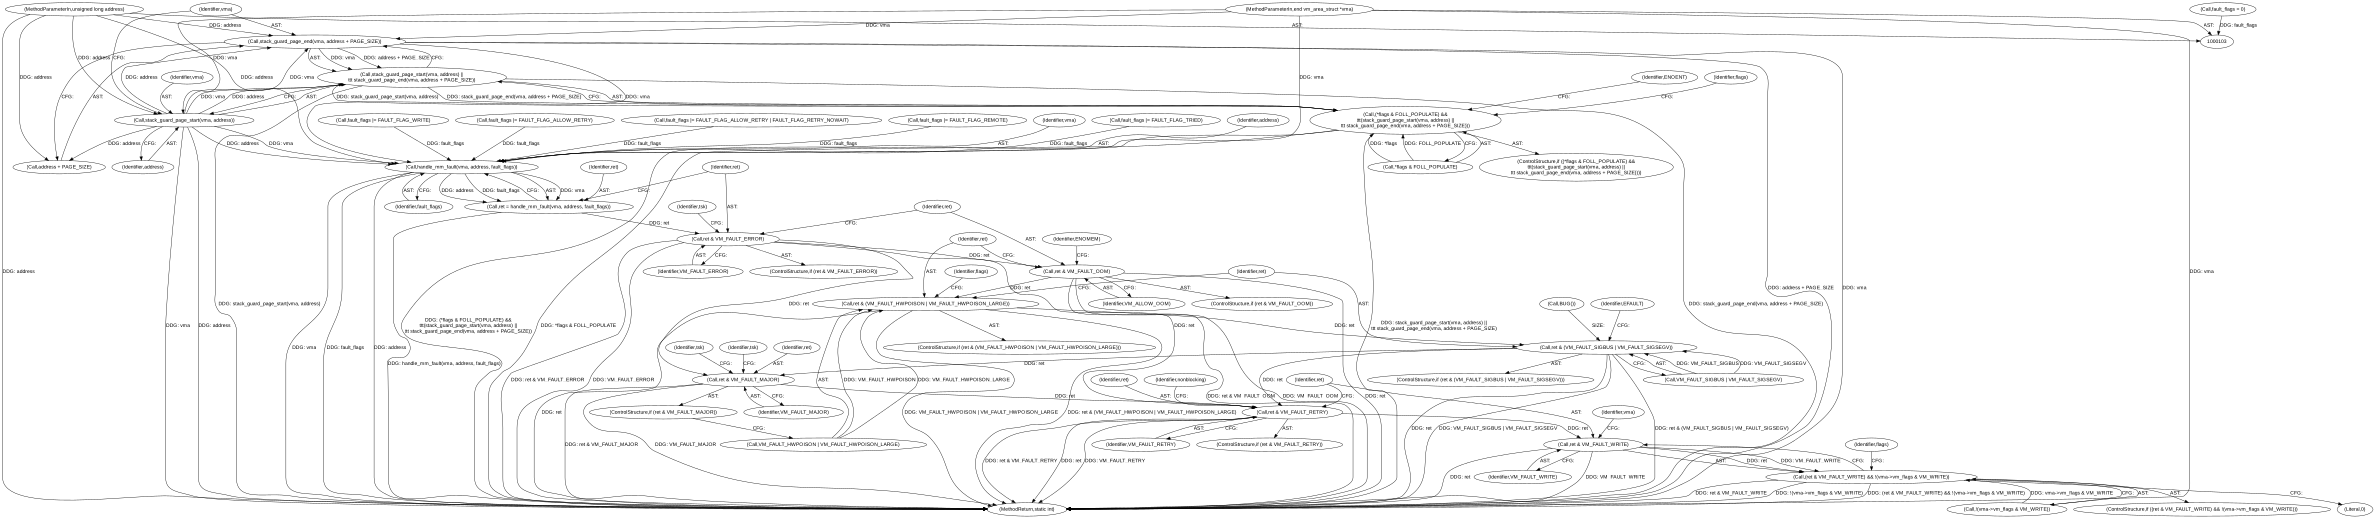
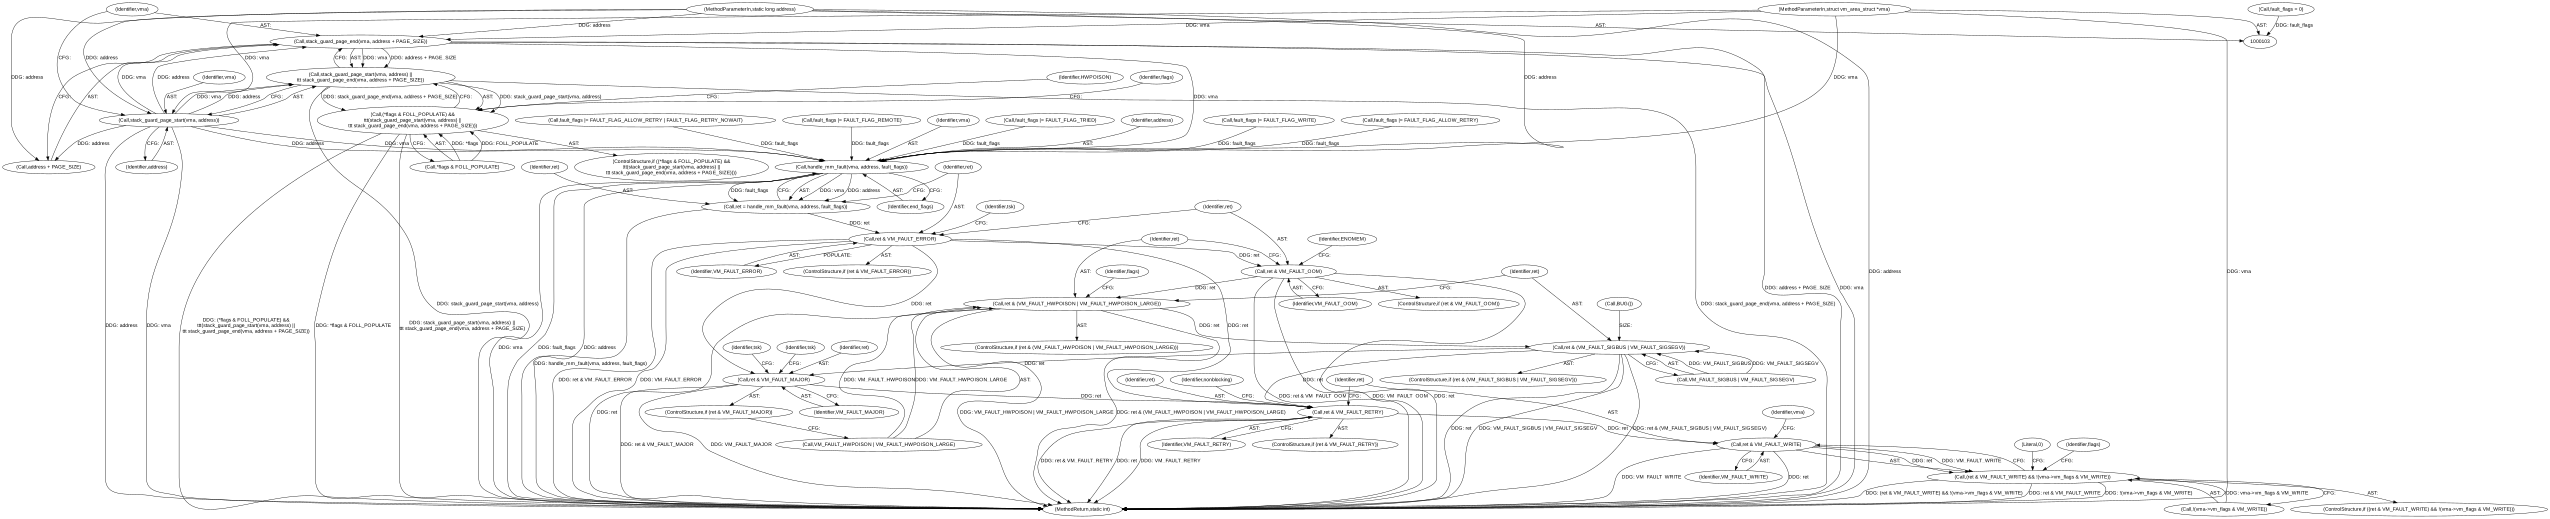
node "(MethodParameterIn,unsigned long address)": label "(MethodParameterIn,unsigned long address)" -> "(MethodParameterIn,static long address)"
node "(MethodParameterIn,end vm_area_struct *vma)": label "(MethodParameterIn,end vm_area_struct *vma)" -> "(MethodParameterIn,struct vm_area_struct *vma)"
node "(Identifier,ENOENT)": label "(Identifier,ENOENT)" -> "(Identifier,HWPOISON)"
node "(Identifier,fault_flags)": label "(Identifier,fault_flags)" -> "(Identifier,end_flags)"
edge "(Call,ret & VM_FAULT_ERROR)" -> "(Identifier,VM_FAULT_ERROR)": label "CFG: " -> "POPULATE: "
node "(Identifier,VM_ALLOW_OOM)": label "(Identifier,VM_ALLOW_OOM)" -> "(Identifier,VM_FAULT_OOM)"
node "(Identifier,EFAULT)": removed
edge "(Call,(ret & VM_FAULT_WRITE) && !(vma->vm_flags & VM_WRITE))" -> "(Literal,0)": reversed
